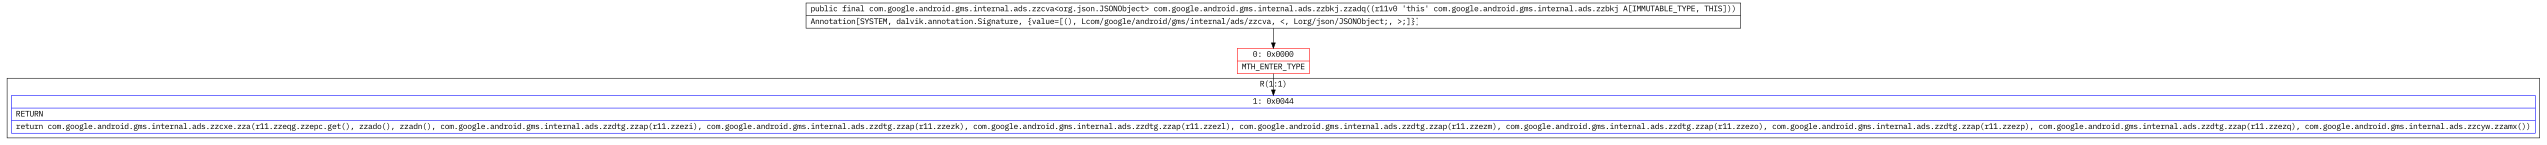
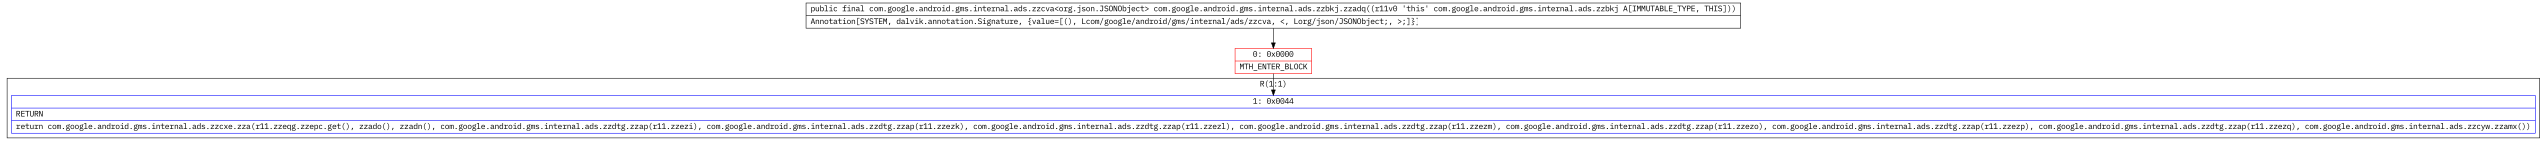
node "0: 0x0000": text "MTH_ENTER_TYPE" -> "MTH_ENTER_BLOCK"
